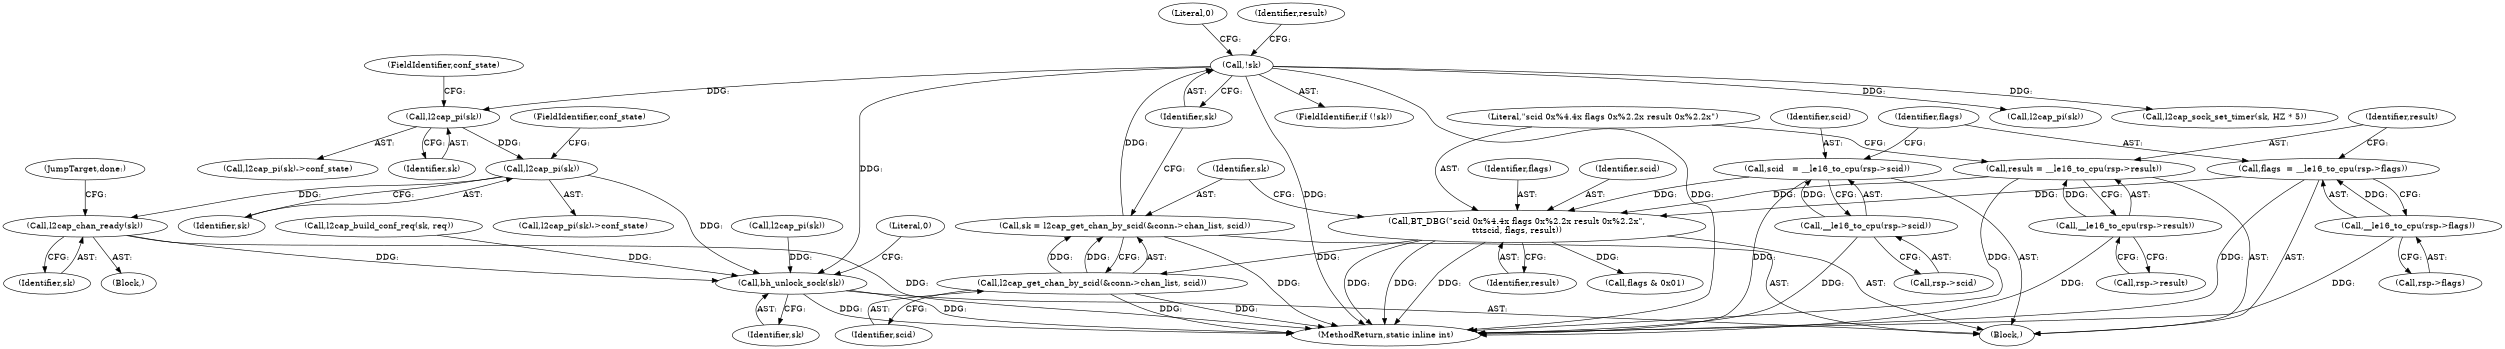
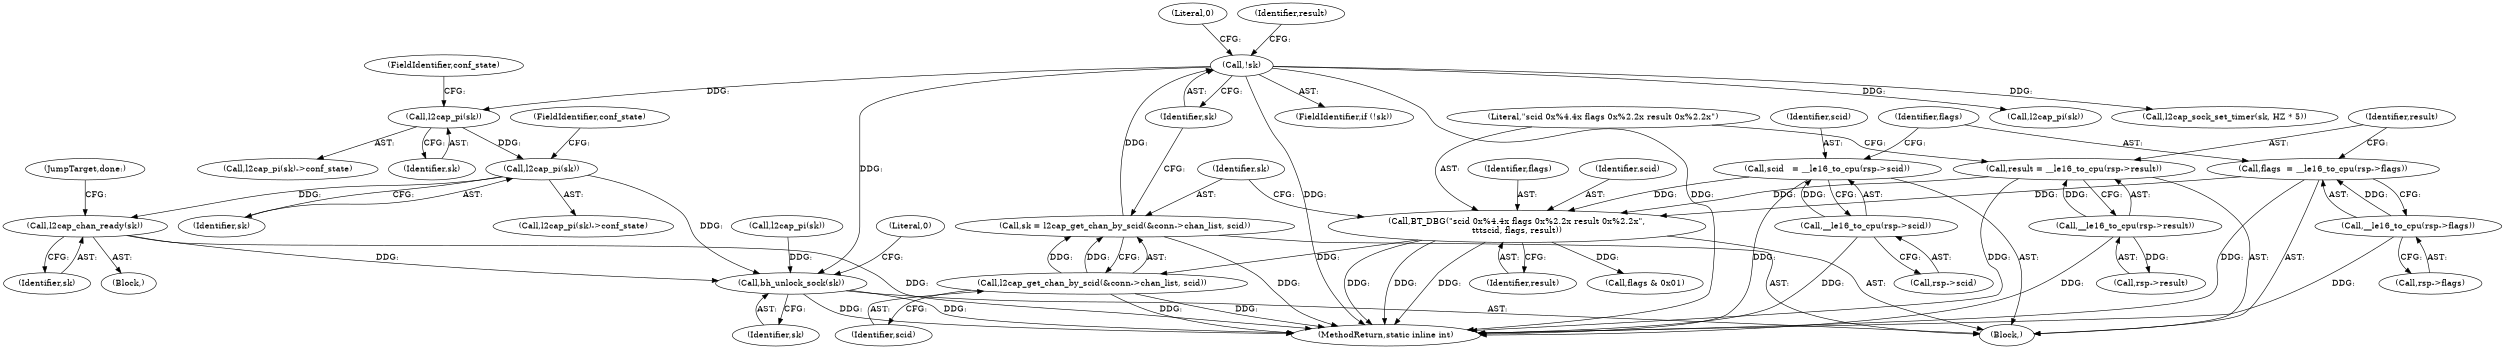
node "(Call,l2cap_build_conf_req(sk, req))": removed
edge "(Call,rsp->result)" -> "(Call,__le16_to_cpu(rsp->result))": label "CFG: " -> "AST: "
edge "(Call,__le16_to_cpu(rsp->result))" -> "(Call,rsp->result)": label "CFG: " -> "DDG: "
